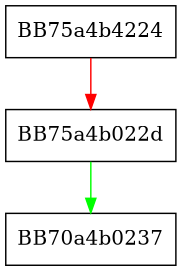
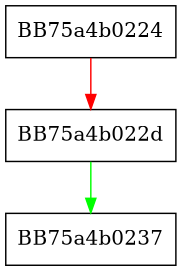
node "BB75a4b4224": label "BB75a4b4224" -> "BB75a4b0224"
node "BB70a4b0237": label "BB70a4b0237" -> "BB75a4b0237"
